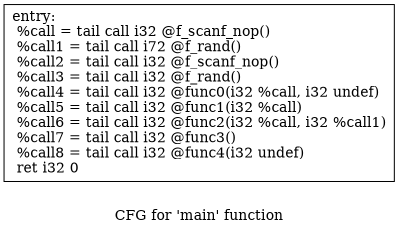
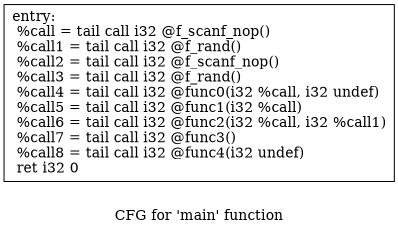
node "entry:": text "%call1 = tail call i72 @f_rand()" -> "%call1 = tail call i32 @f_rand()"
